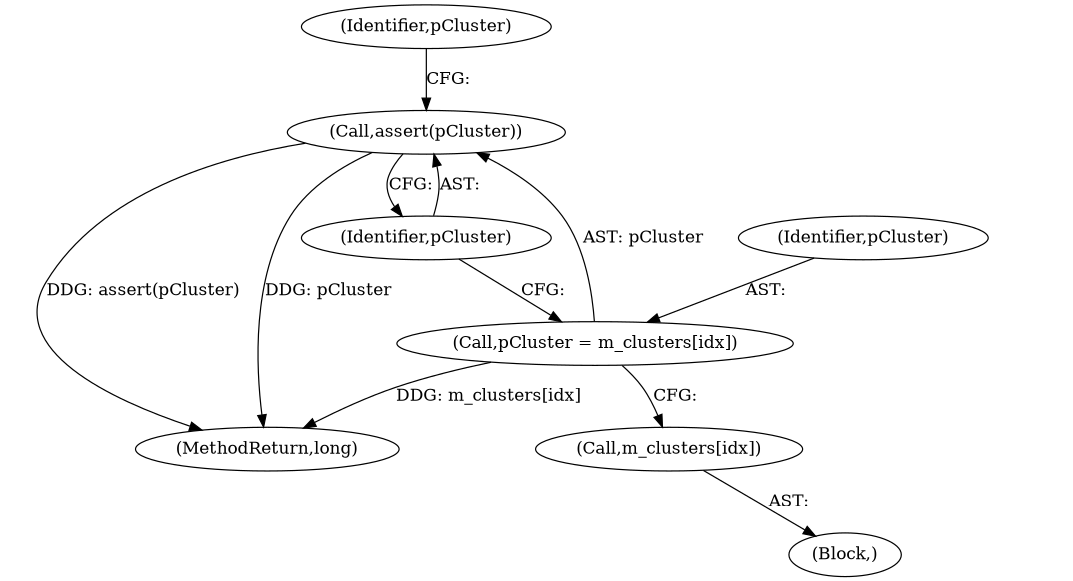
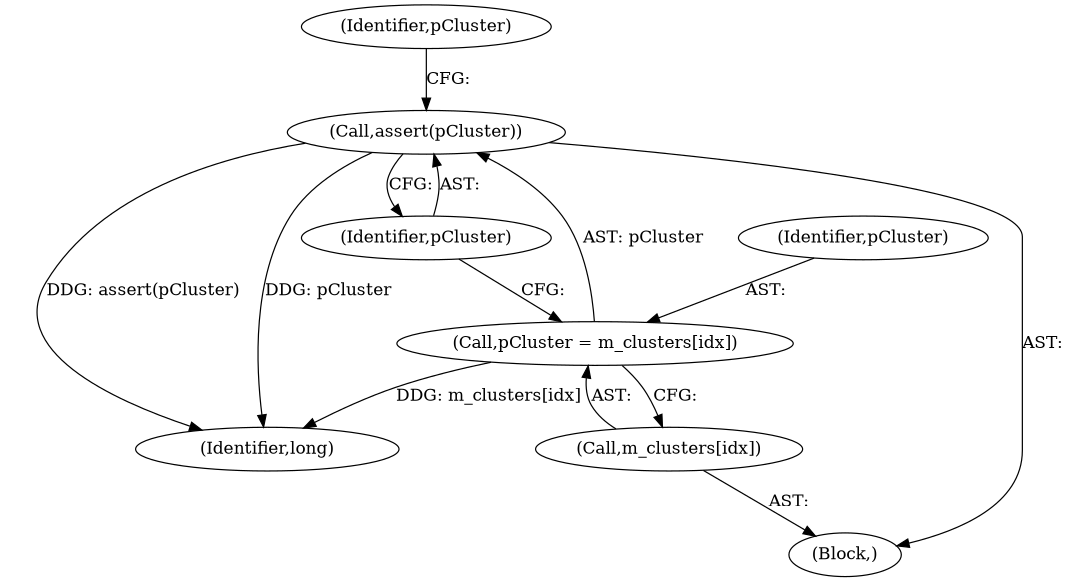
edge "(Call,assert(pCluster))" -> "(Block,)": added, label "AST:"
edge "(Call,m_clusters[idx])" -> "(Call,pCluster = m_clusters[idx])": added, label "AST:"
node "(MethodReturn,long)": label "(MethodReturn,long)" -> "(Identifier,long)"
